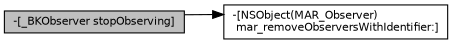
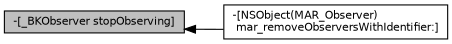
edge "-[_BKObserver stopObserving]" -> "-[NSObject(MAR_Observer) mar_removeObserversWithIdentifier:]": reversed
